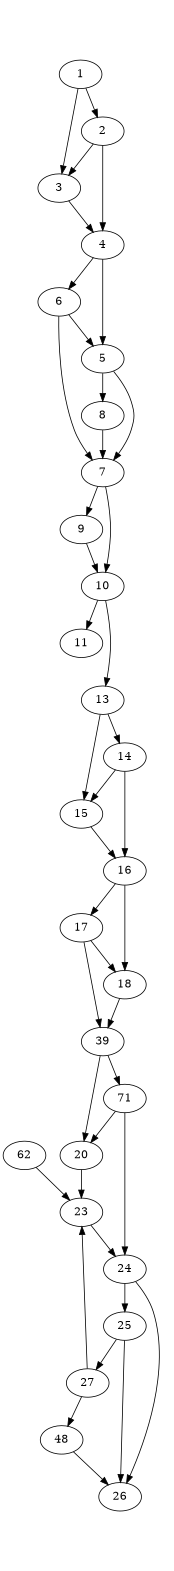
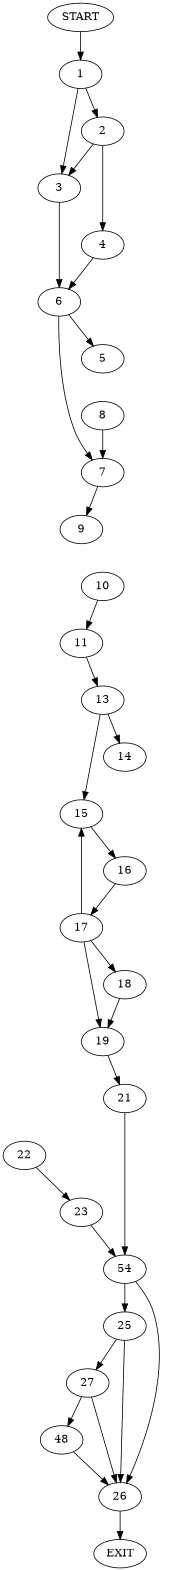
node "START": added
edge "3" -> "4": now "3" -> "6"
edge "4" -> "5": removed
edge "5" -> "8": removed
edge "5" -> "7": removed
edge "7" -> "10": removed
edge "9" -> "10": removed
edge "10" -> "13": now "11" -> "13"
edge "14" -> "15": now "17" -> "15"
edge "14" -> "16": removed
edge "16" -> "18": removed
node "39": label "39" -> "19"
node "71": label "71" -> "21"
node "62": label "62" -> "22"
node "20": removed
node "24": label "24" -> "54"
edge "27" -> "23": now "27" -> "26"
node "EXIT": added
